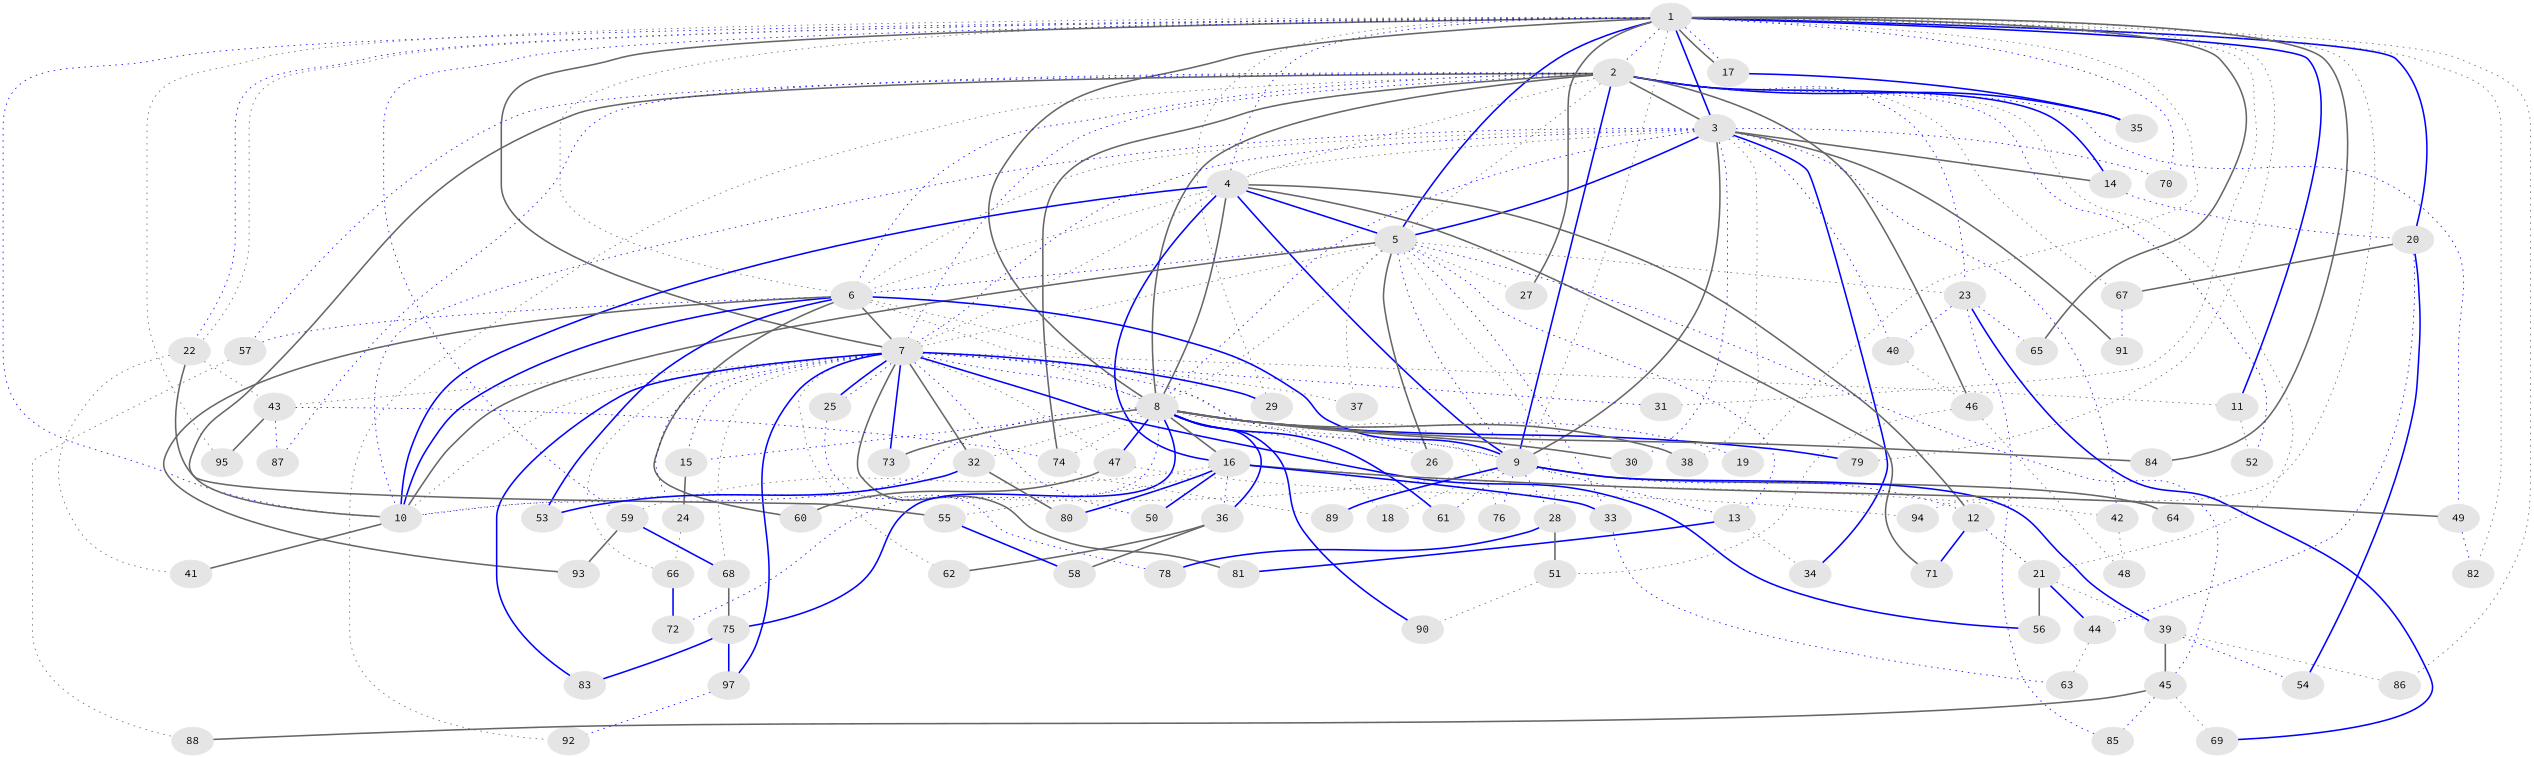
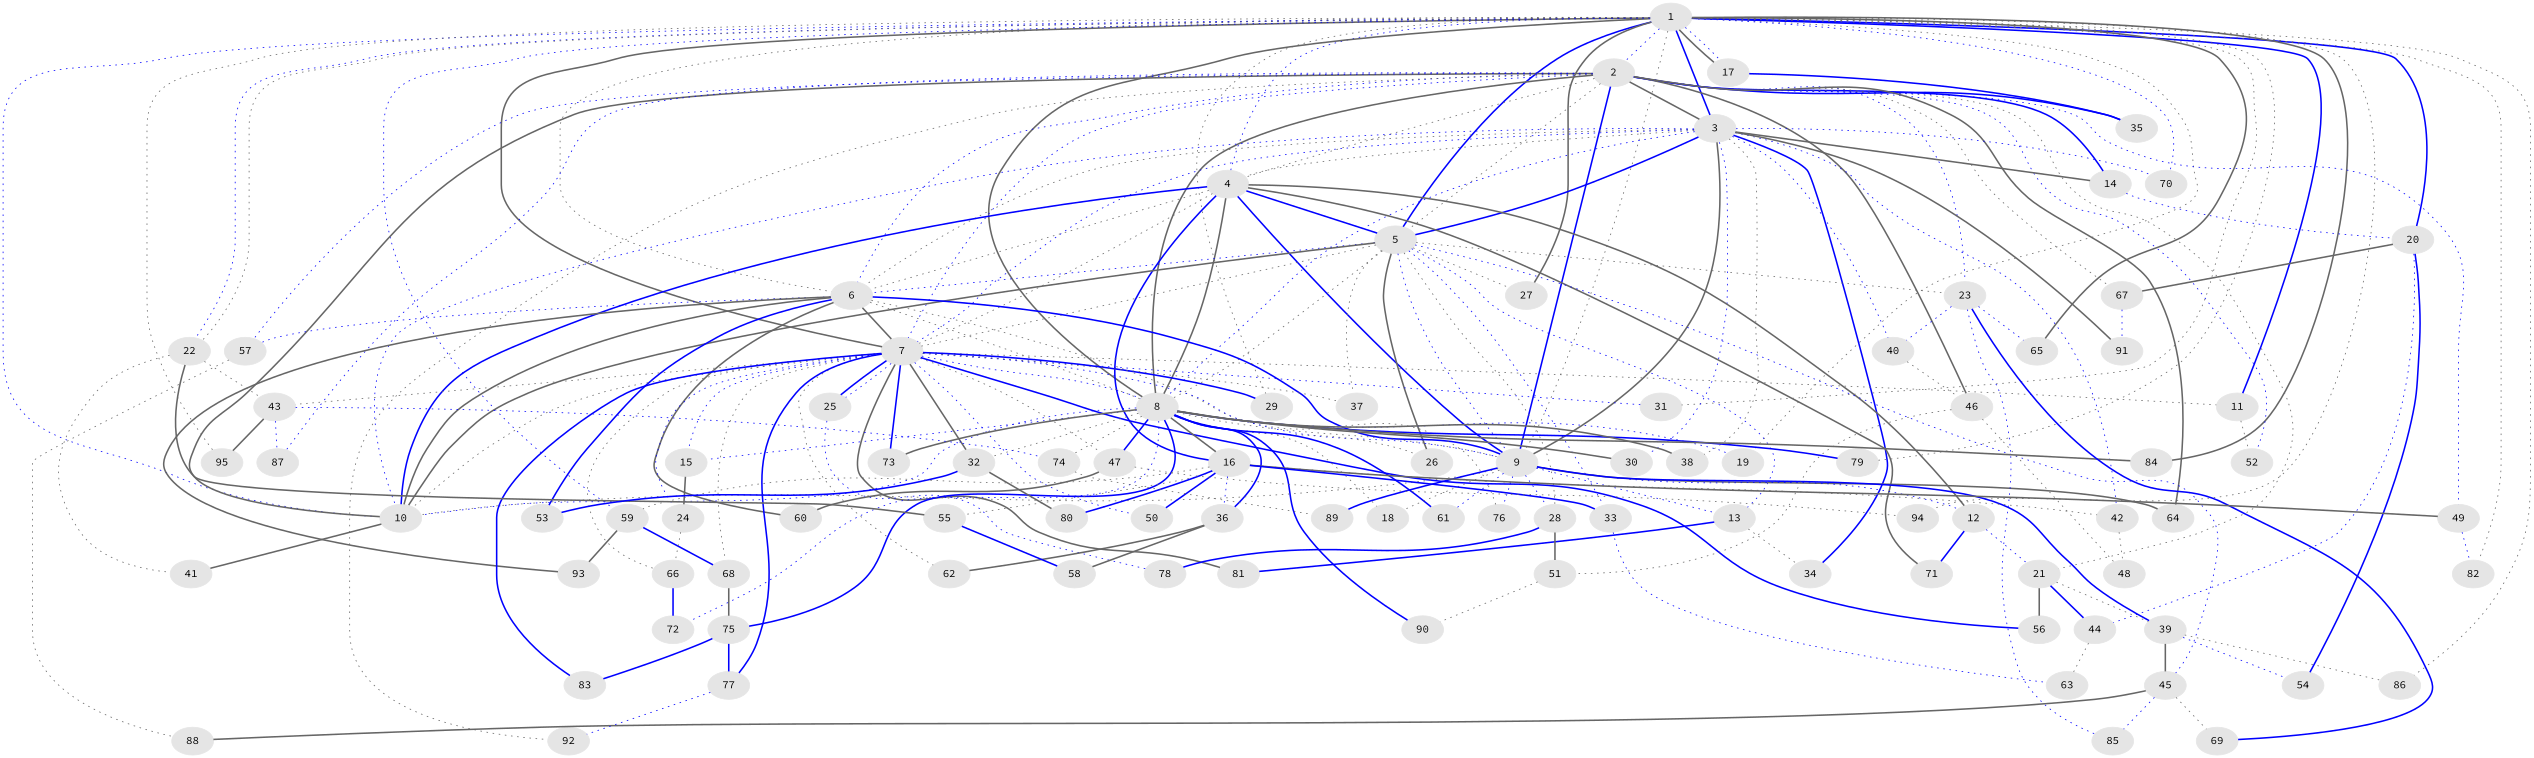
edge "2" -- "74": now "2" -- "64"
edge "6" -- "10": color blue -> gray40
node "97": label "97" -> "77"
